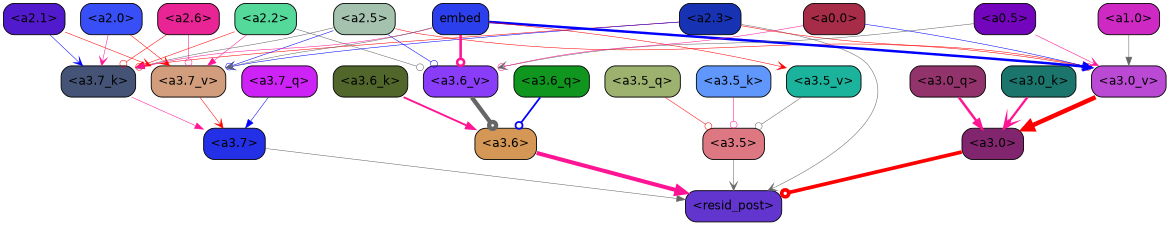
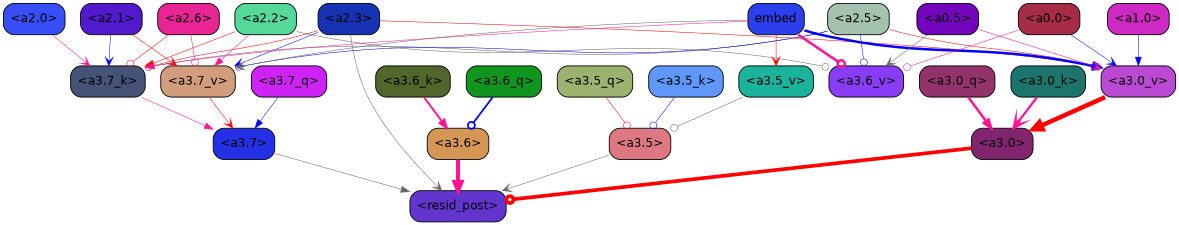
edge "<a2.0>" -> "<a3.7_v>": removed
edge "<a1.0>" -> "<a3.0_v>": color gray40 -> blue
edge "<a3.5_k>" -> "<a3.5>": color deeppink -> blue
edge "<a3.6_v>" -> "<a3.6>": removed
